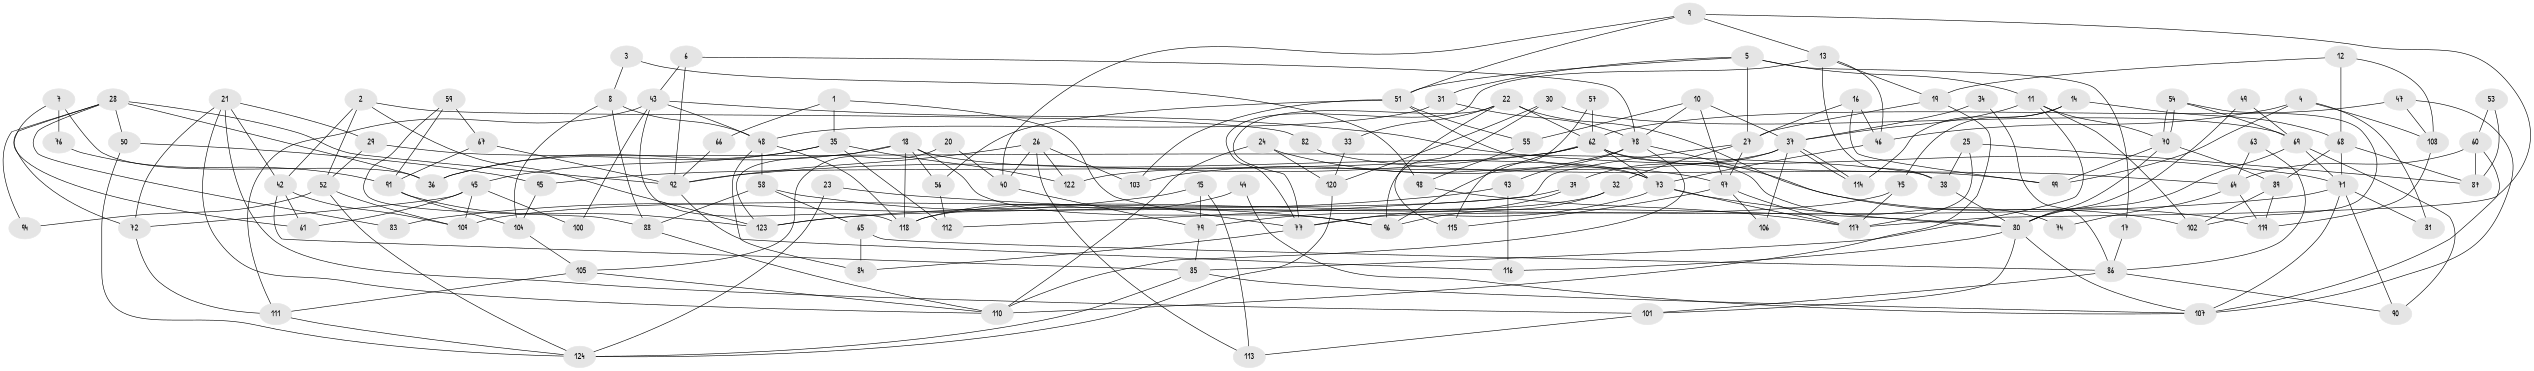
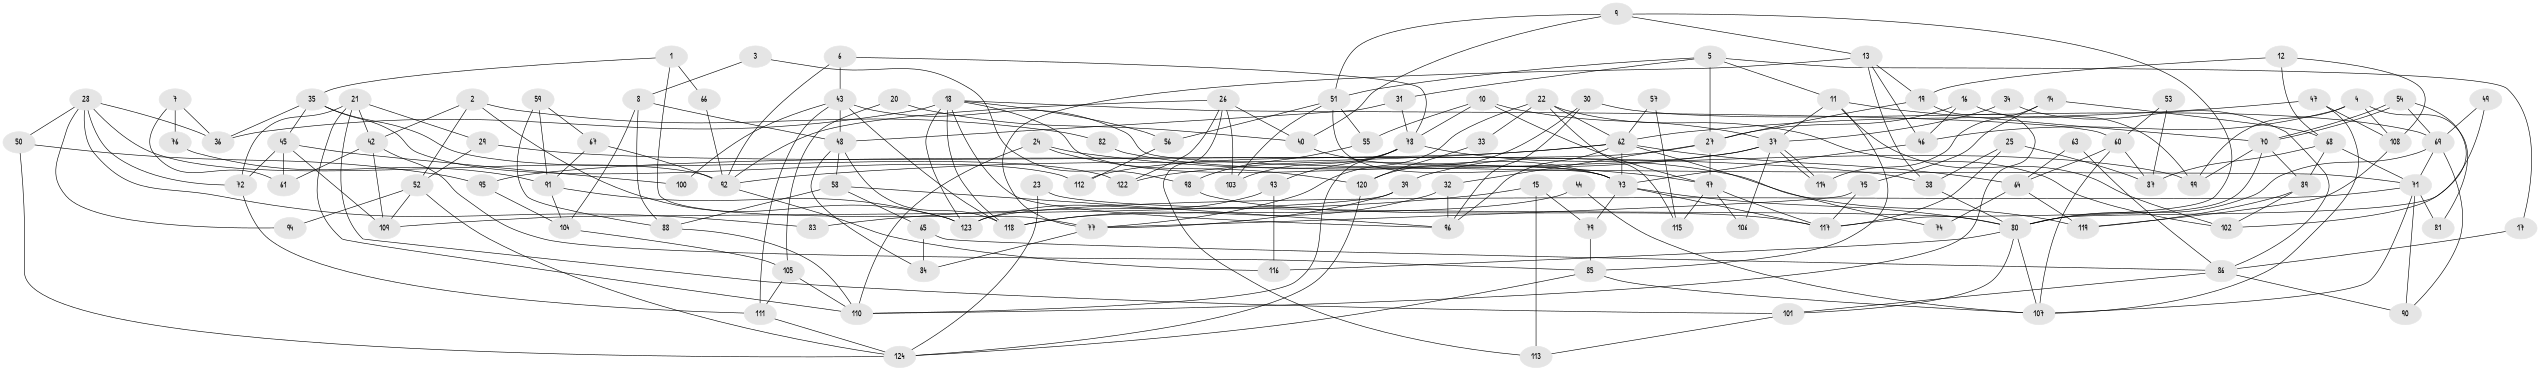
edge "18" -- "60": added
edge "40" -- "79": now "40" -- "73"
